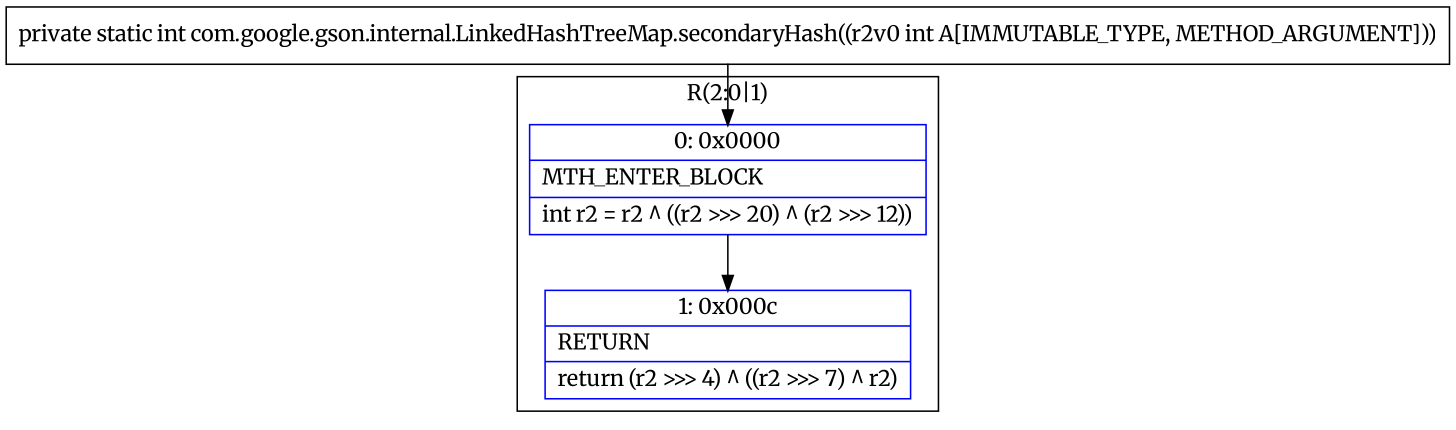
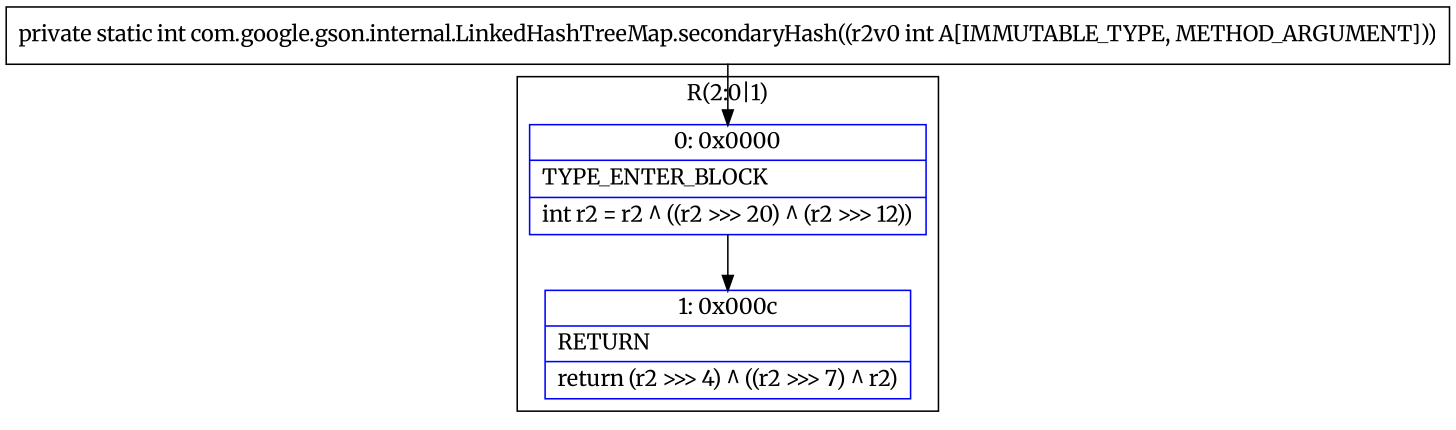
node "0: 0x0000": text "MTH_ENTER_BLOCK" -> "TYPE_ENTER_BLOCK"
